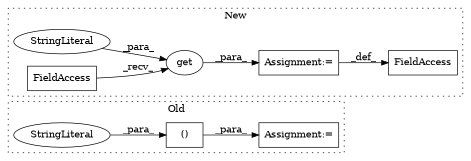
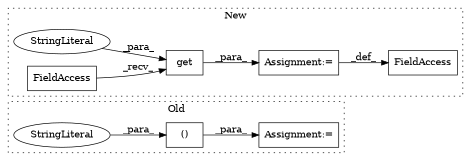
node "get": shape ellipse -> box
